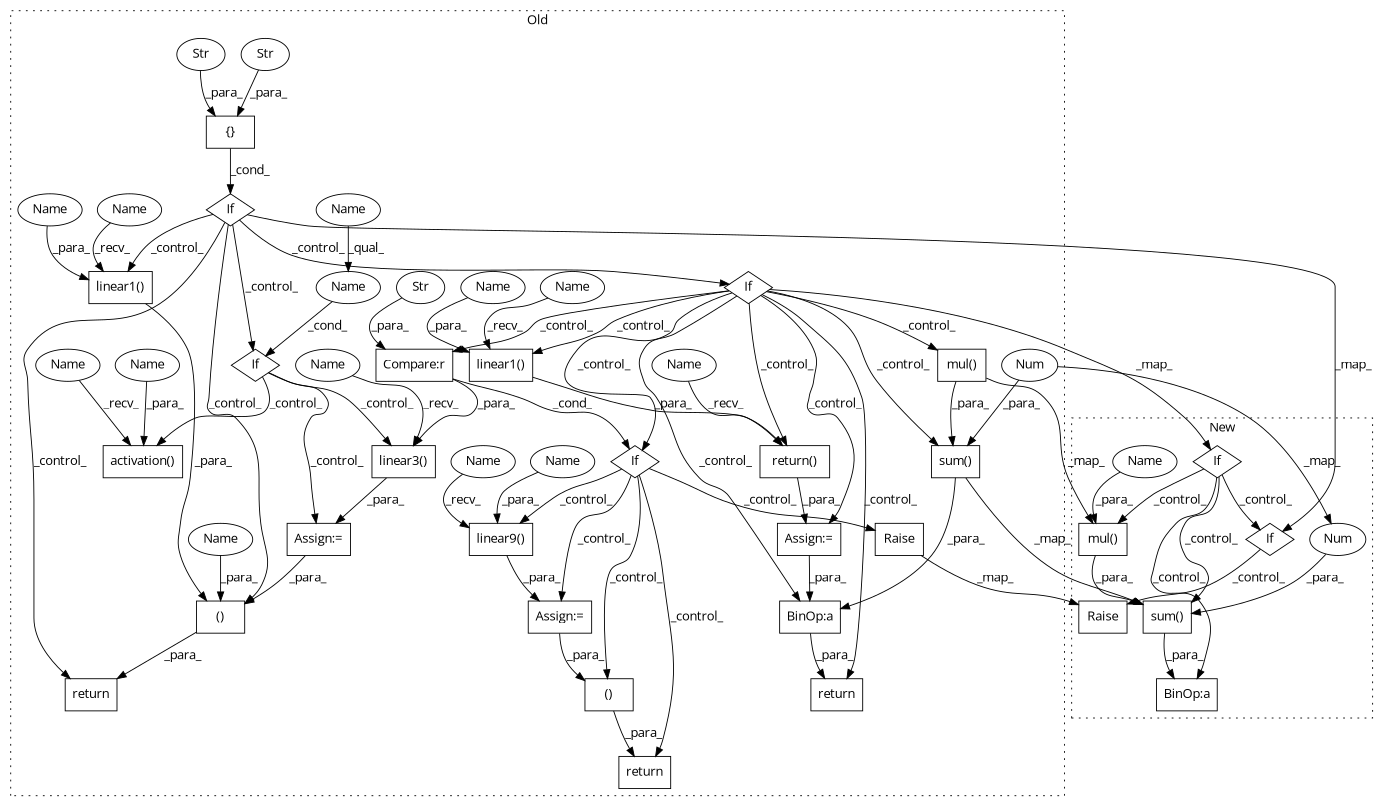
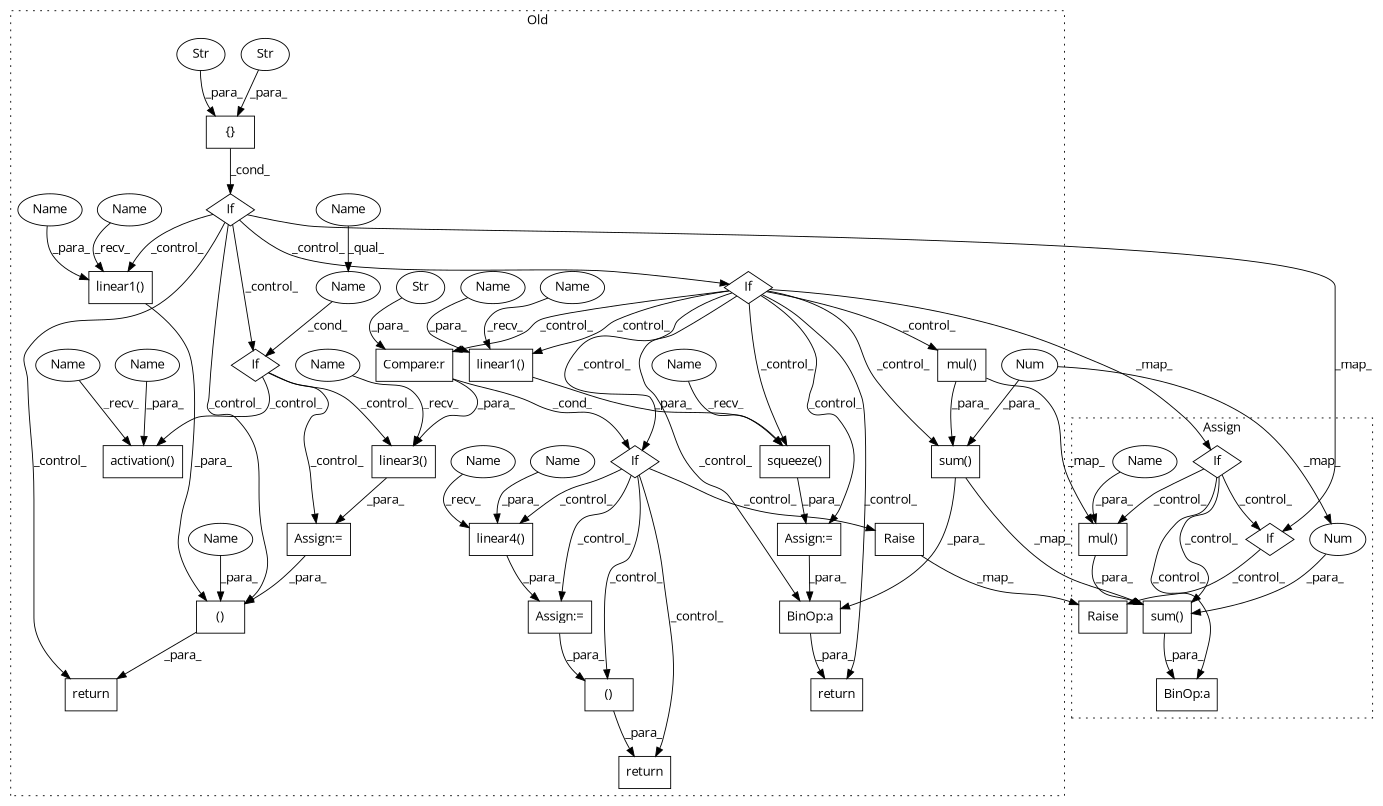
cluster "New": label "New" -> "Assign"
node "return()": label "return()" -> "squeeze()"
node "linear9()": label "linear9()" -> "linear4()"
